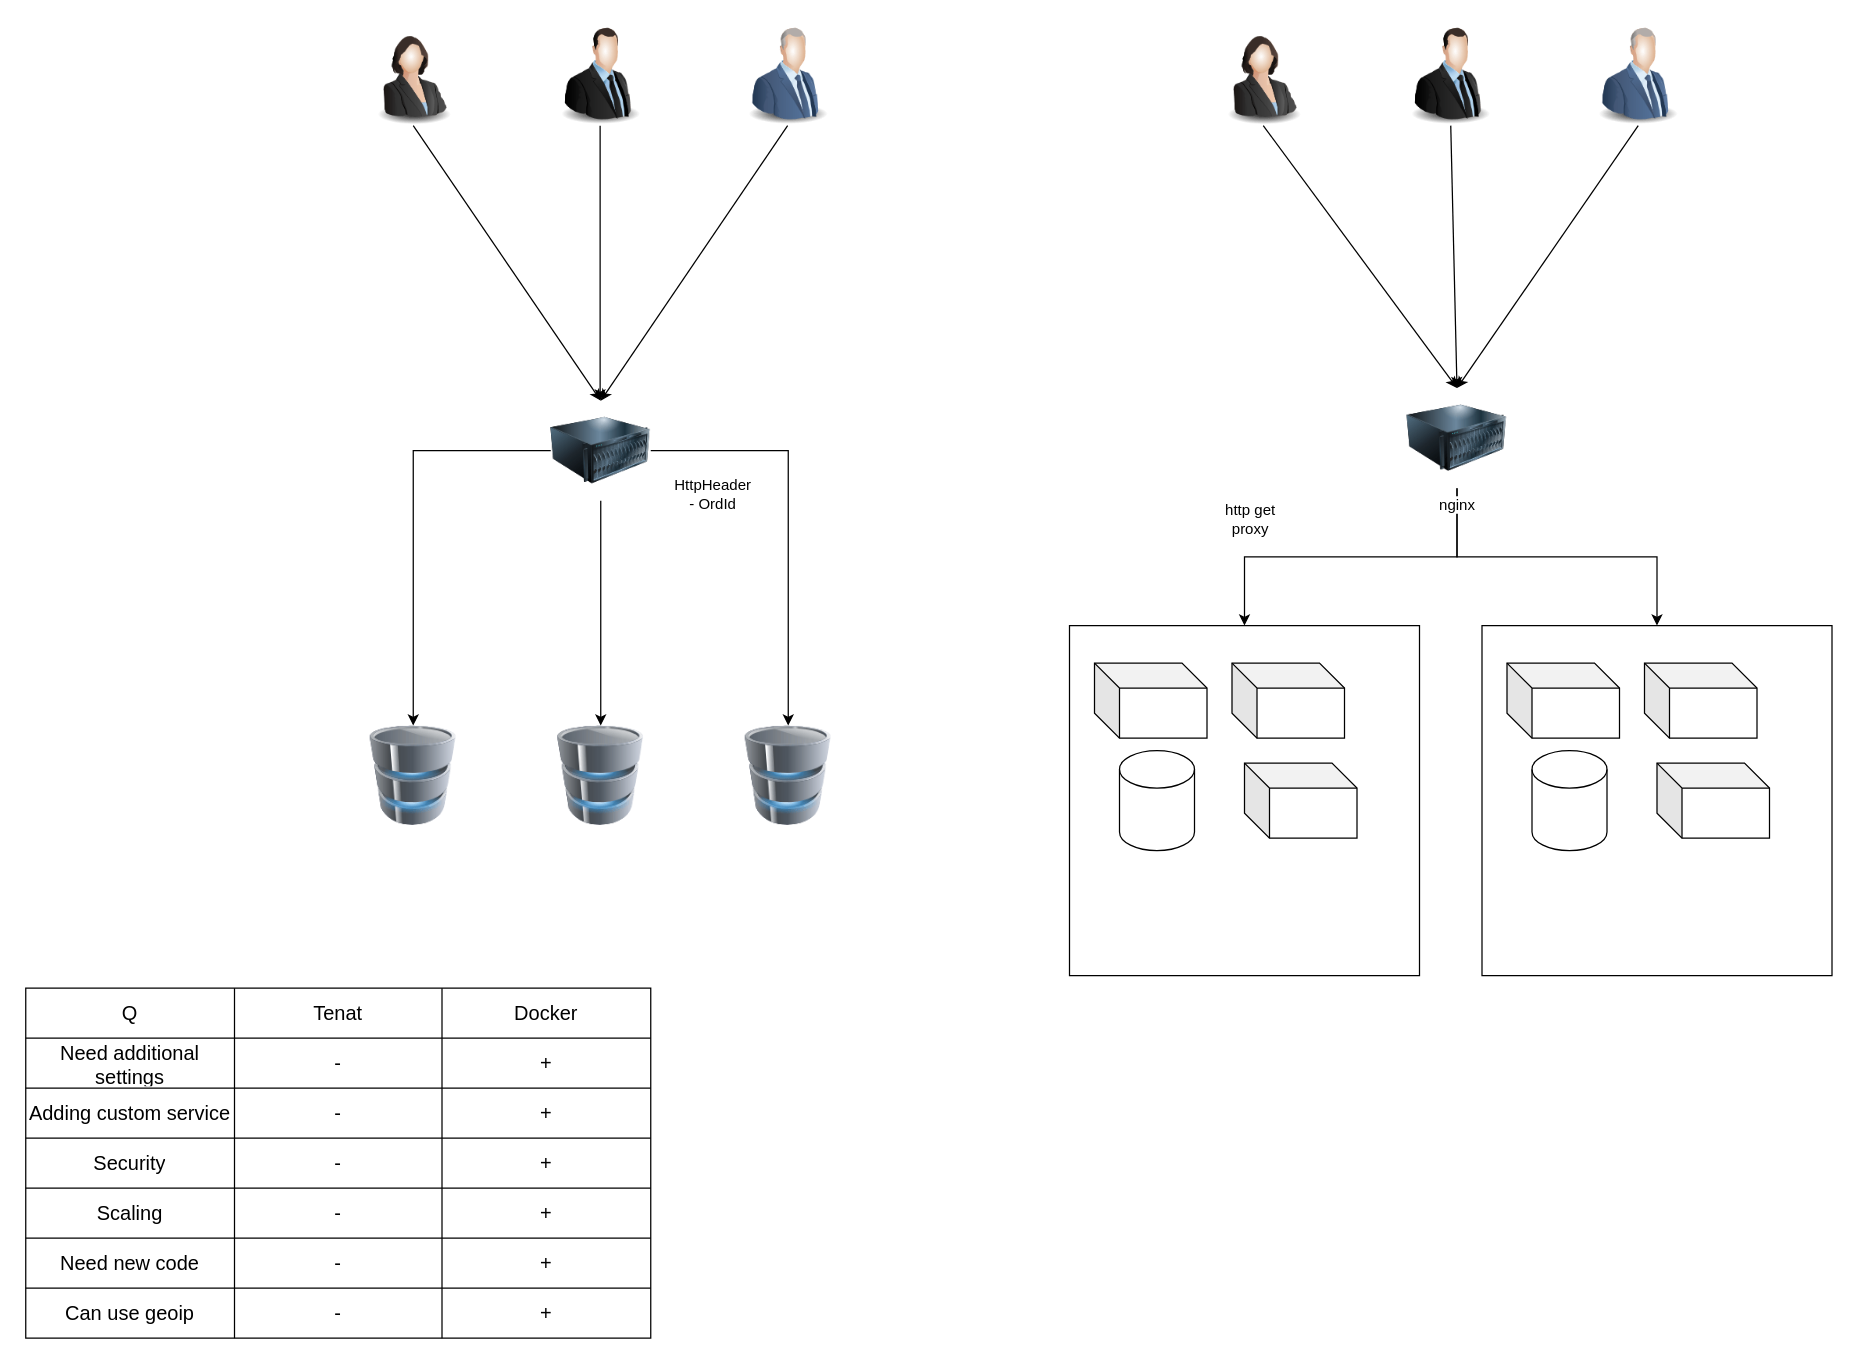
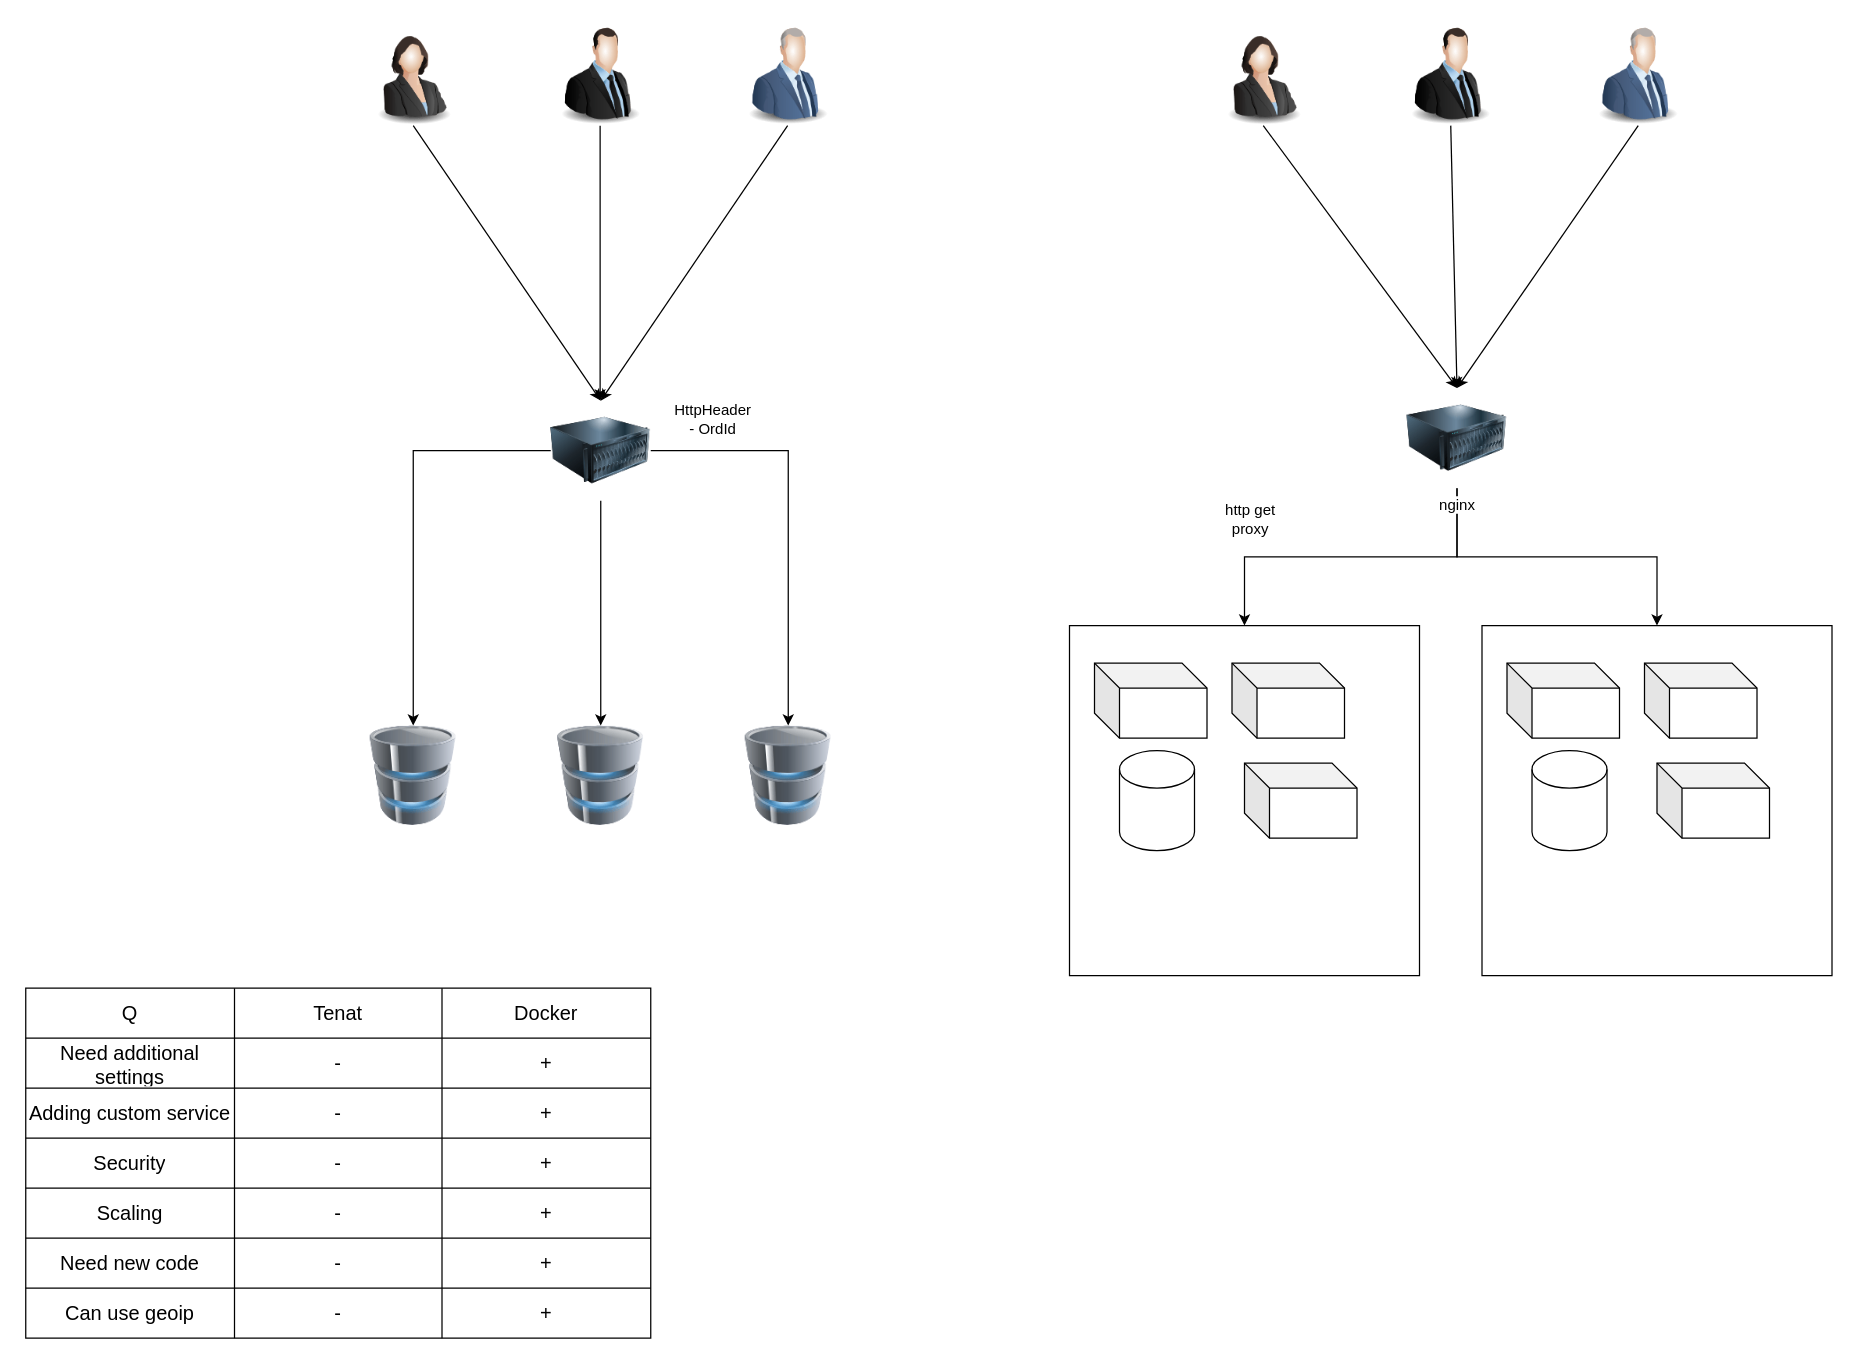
node "HttpHeader - OrdId": moved (713, 494) -> (713, 419)
